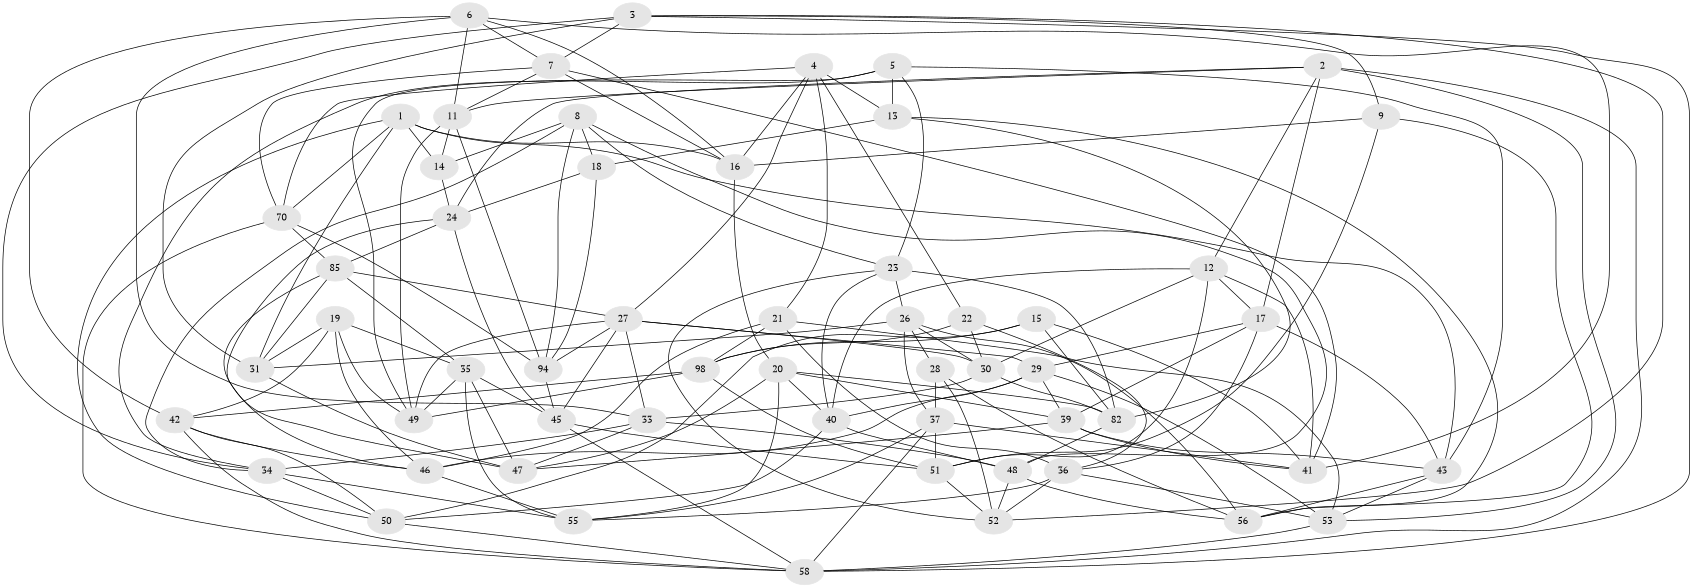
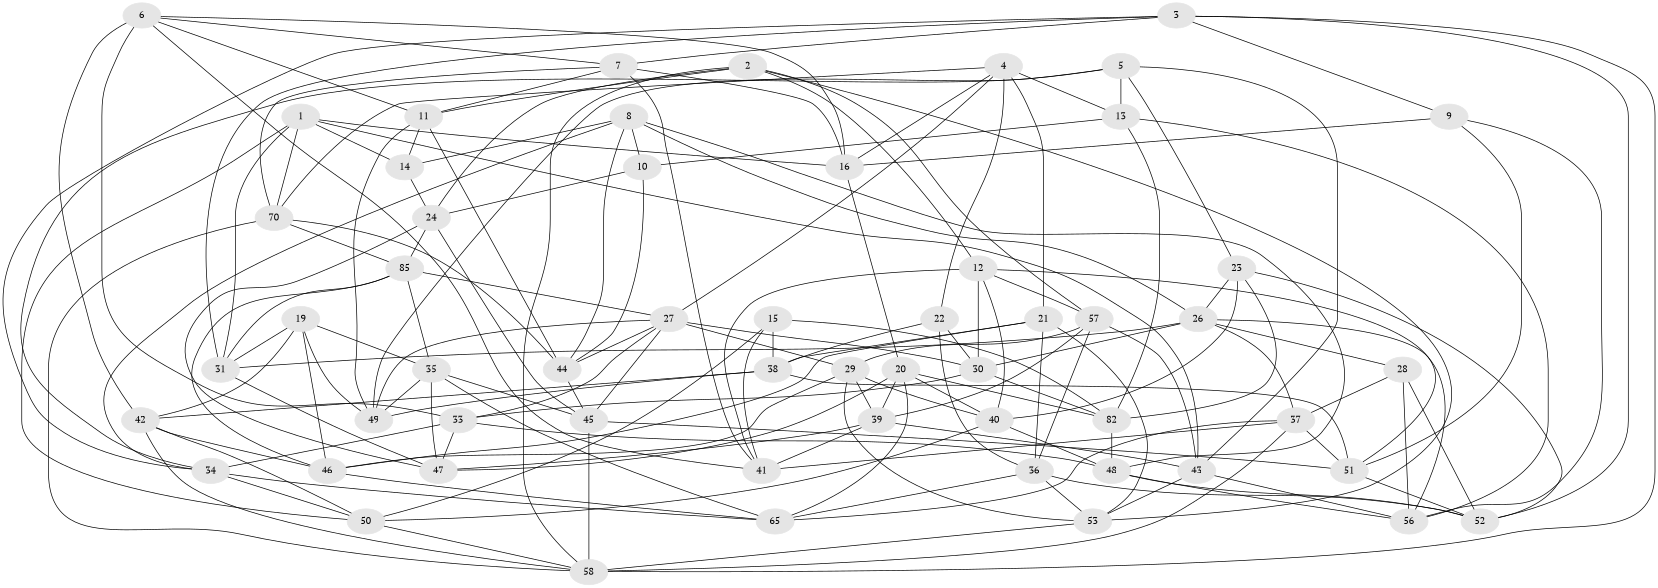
node "18": label "18" -> "10"
edge "8" -- "23": now "8" -- "26"
node "17": label "17" -> "57"
node "94": label "94" -> "44"
node "98": label "98" -> "38"
node "55": label "55" -> "65"
